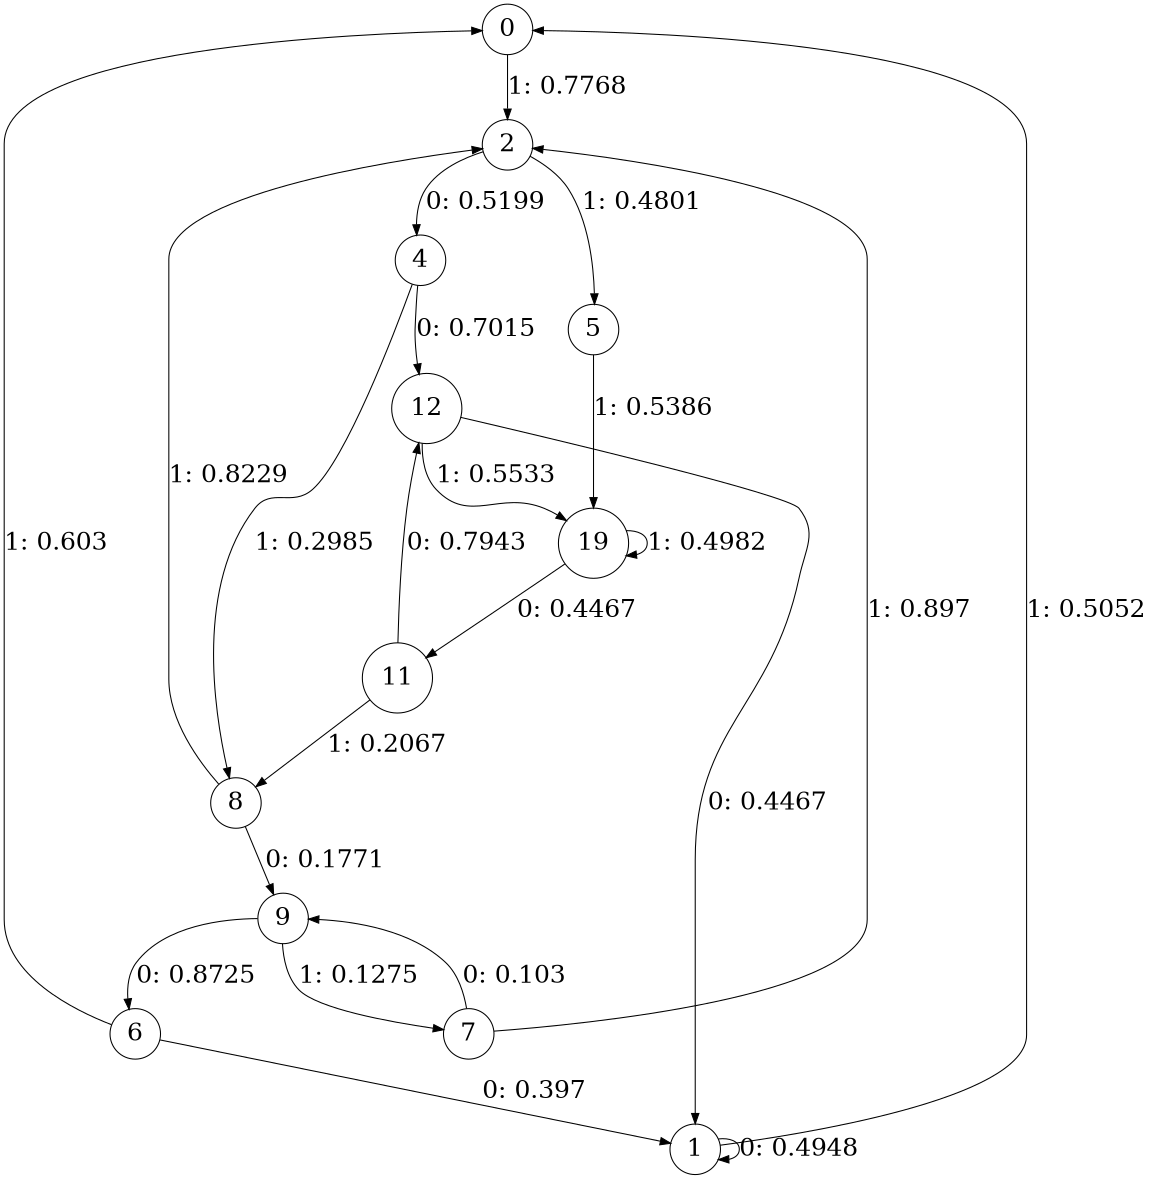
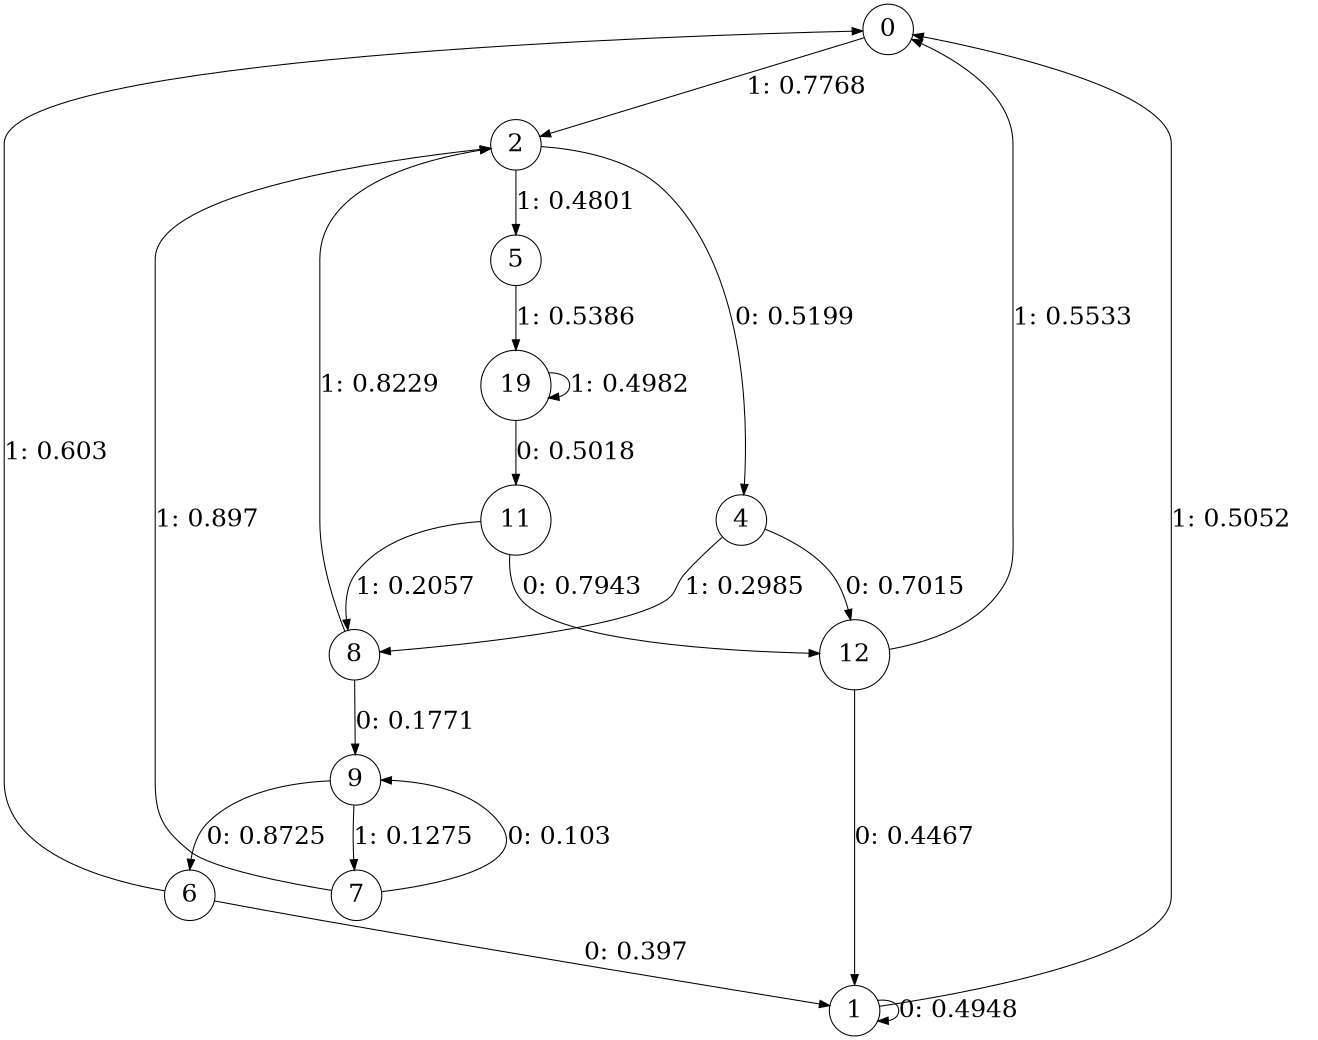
edge "12" -> "19": now "12" -> "0"
edge "19" -> "11": label "0: 0.4467   " -> "0: 0.5018   "
edge "11" -> "8": label "1: 0.2067   " -> "1: 0.2057   "
